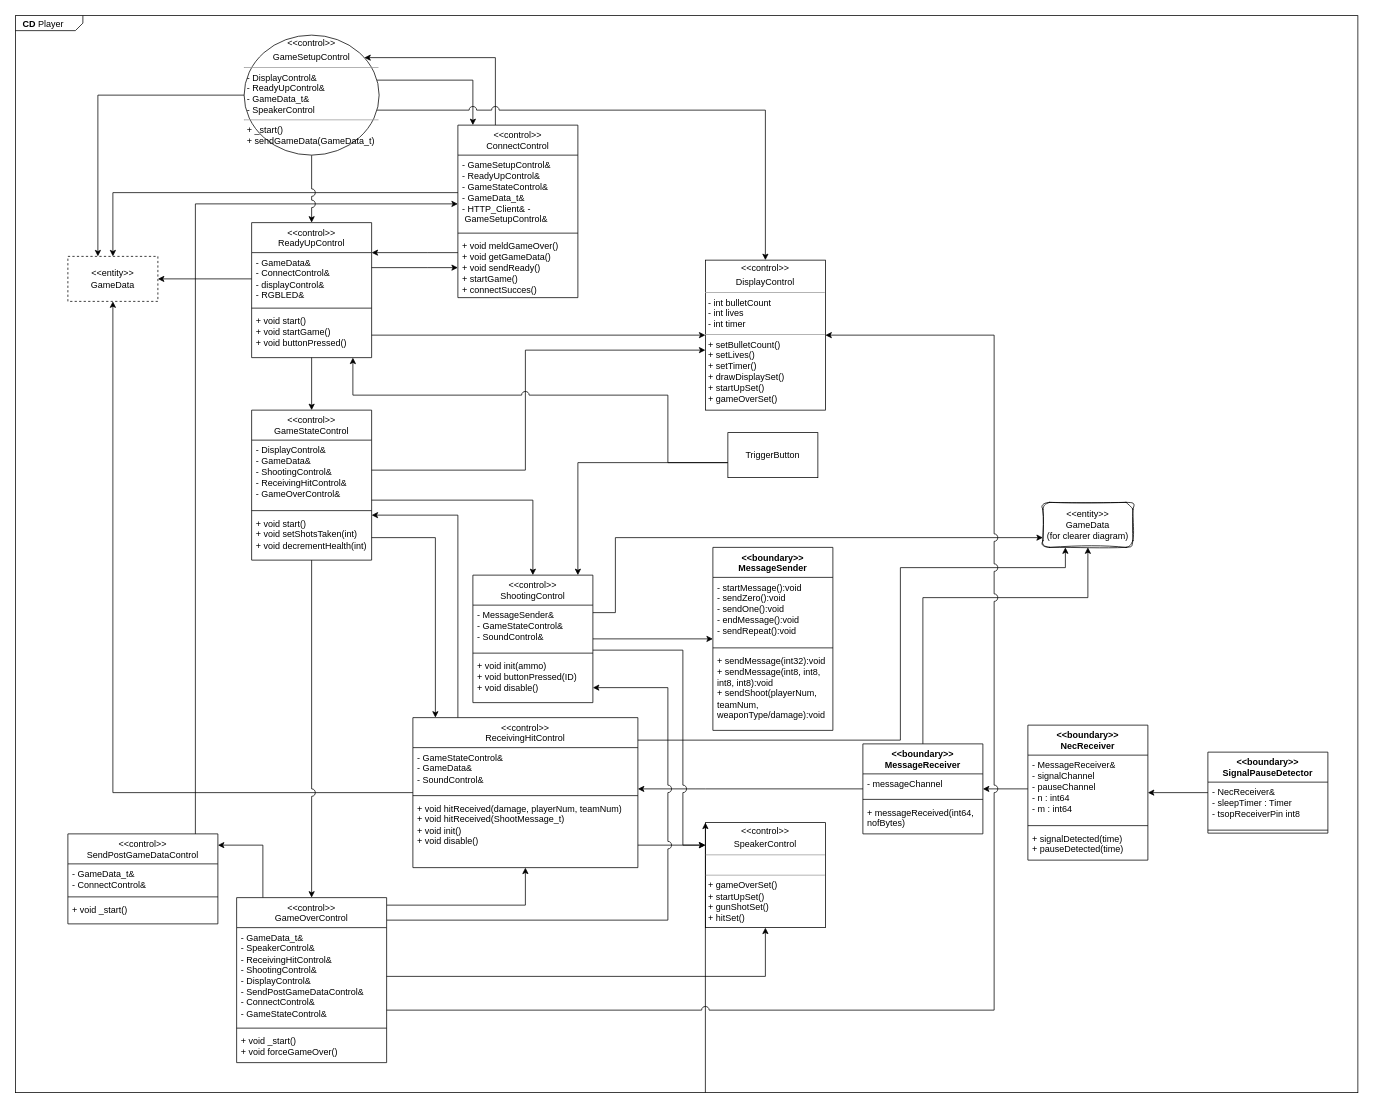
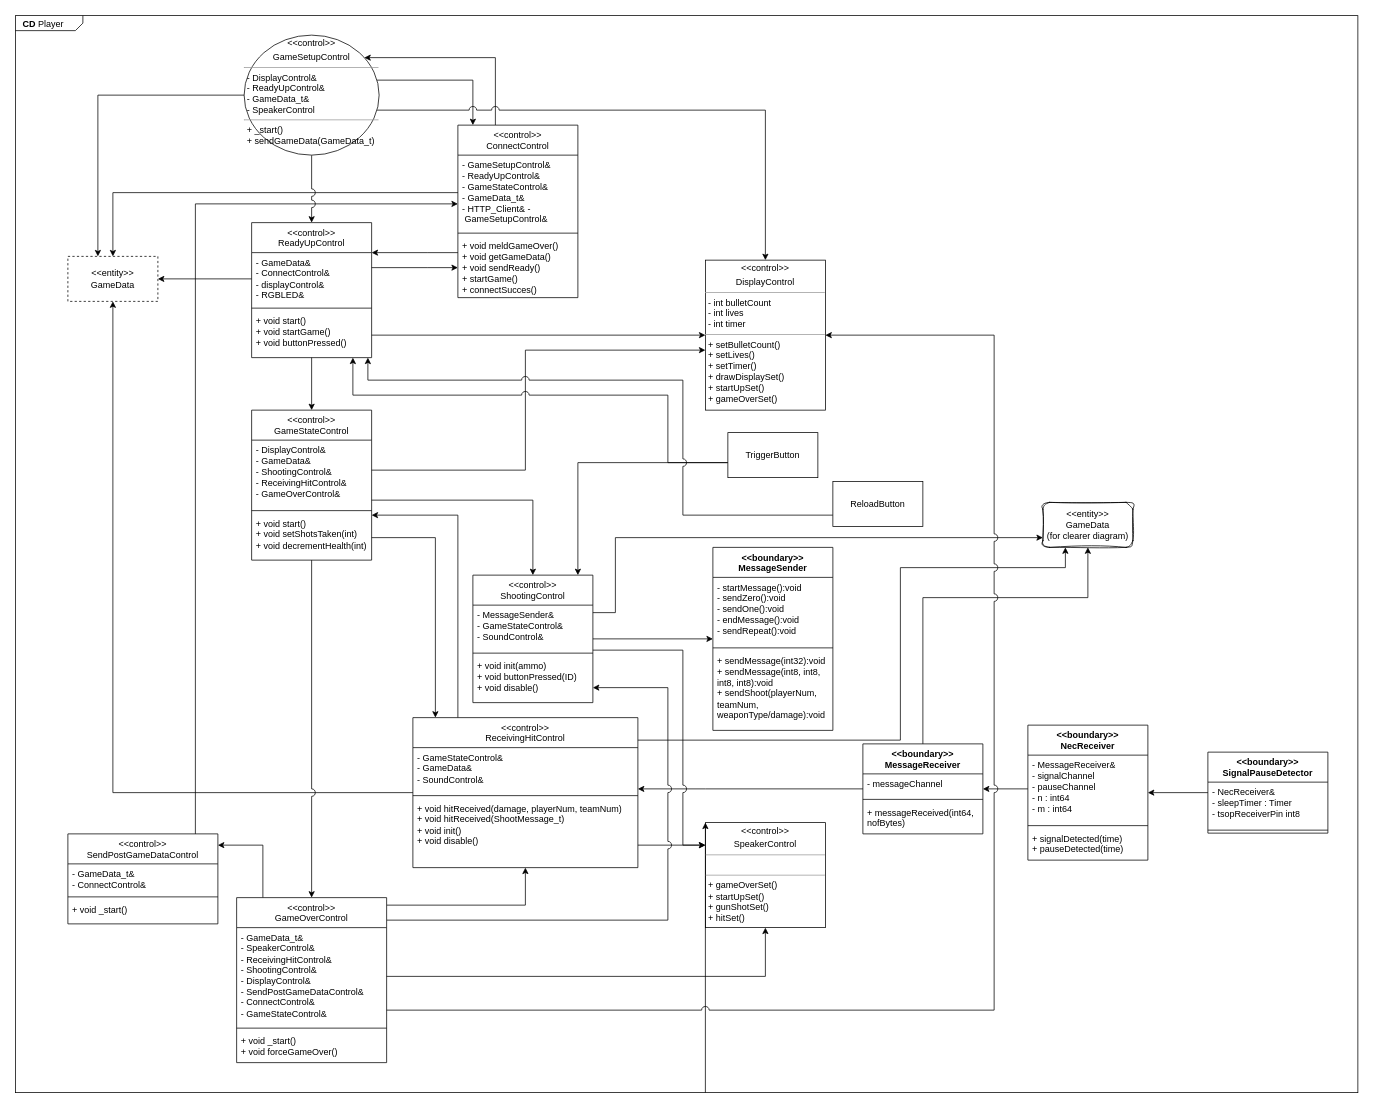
edge "ReloadButton" -> "<<control>>ReadyUpControl": added
node "ReloadButton": added
